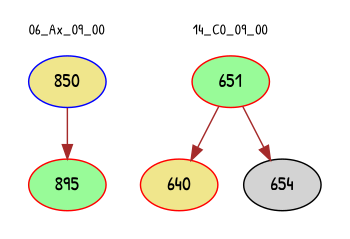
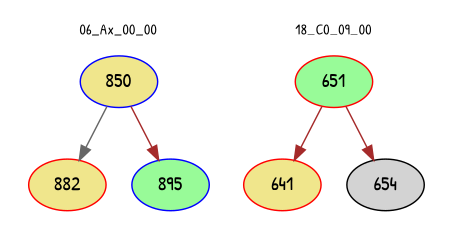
cluster "06_Ax_09_00": label "06_Ax_09_00" -> "06_Ax_00_00"
cluster "14_C0_09_00": label "14_C0_09_00" -> "18_C0_09_00"
node "895": color red -> blue
node "882": added
node "640": label "640" -> "641"
